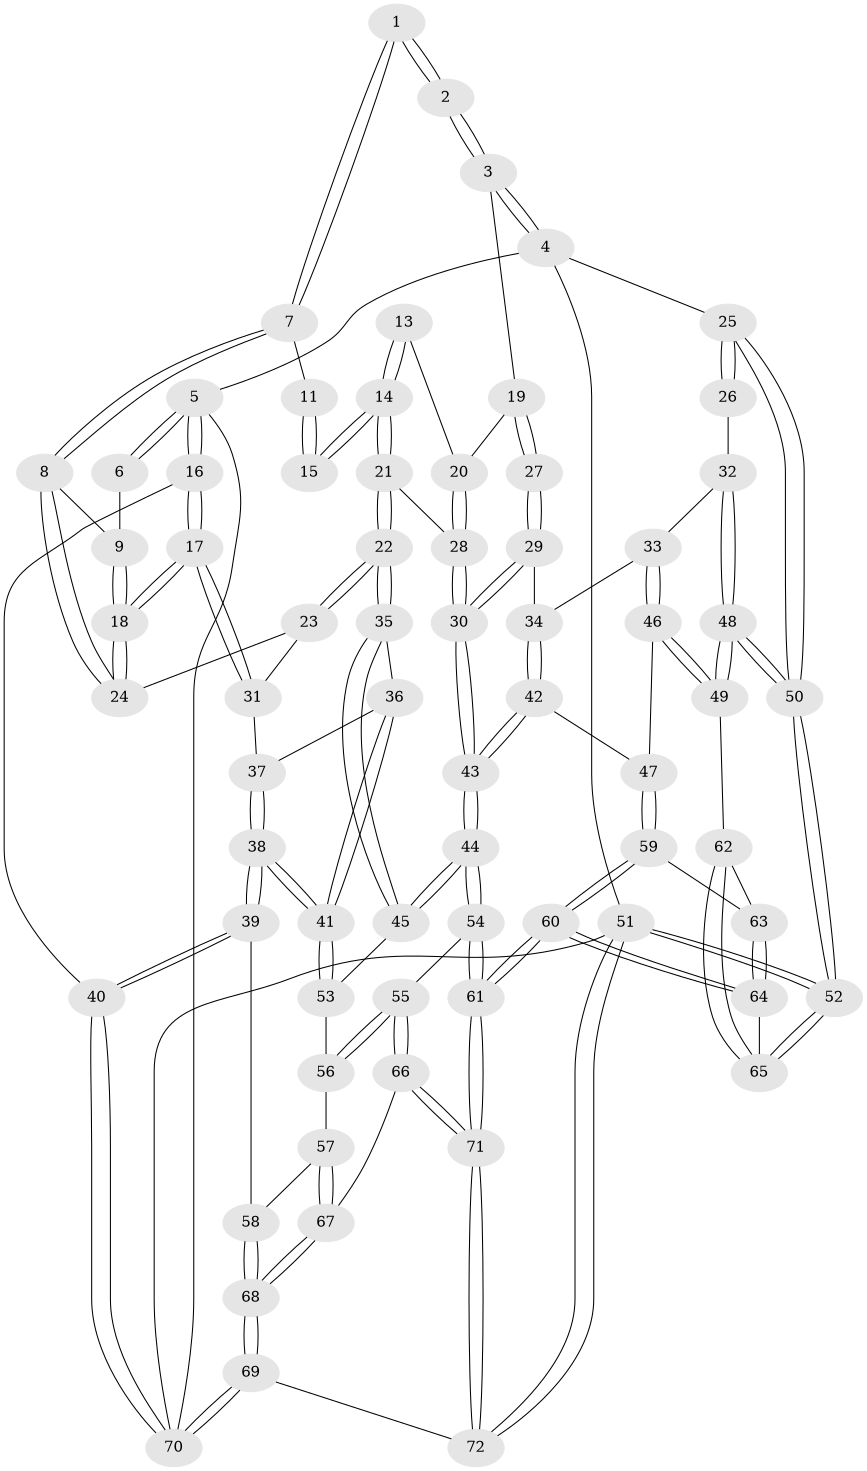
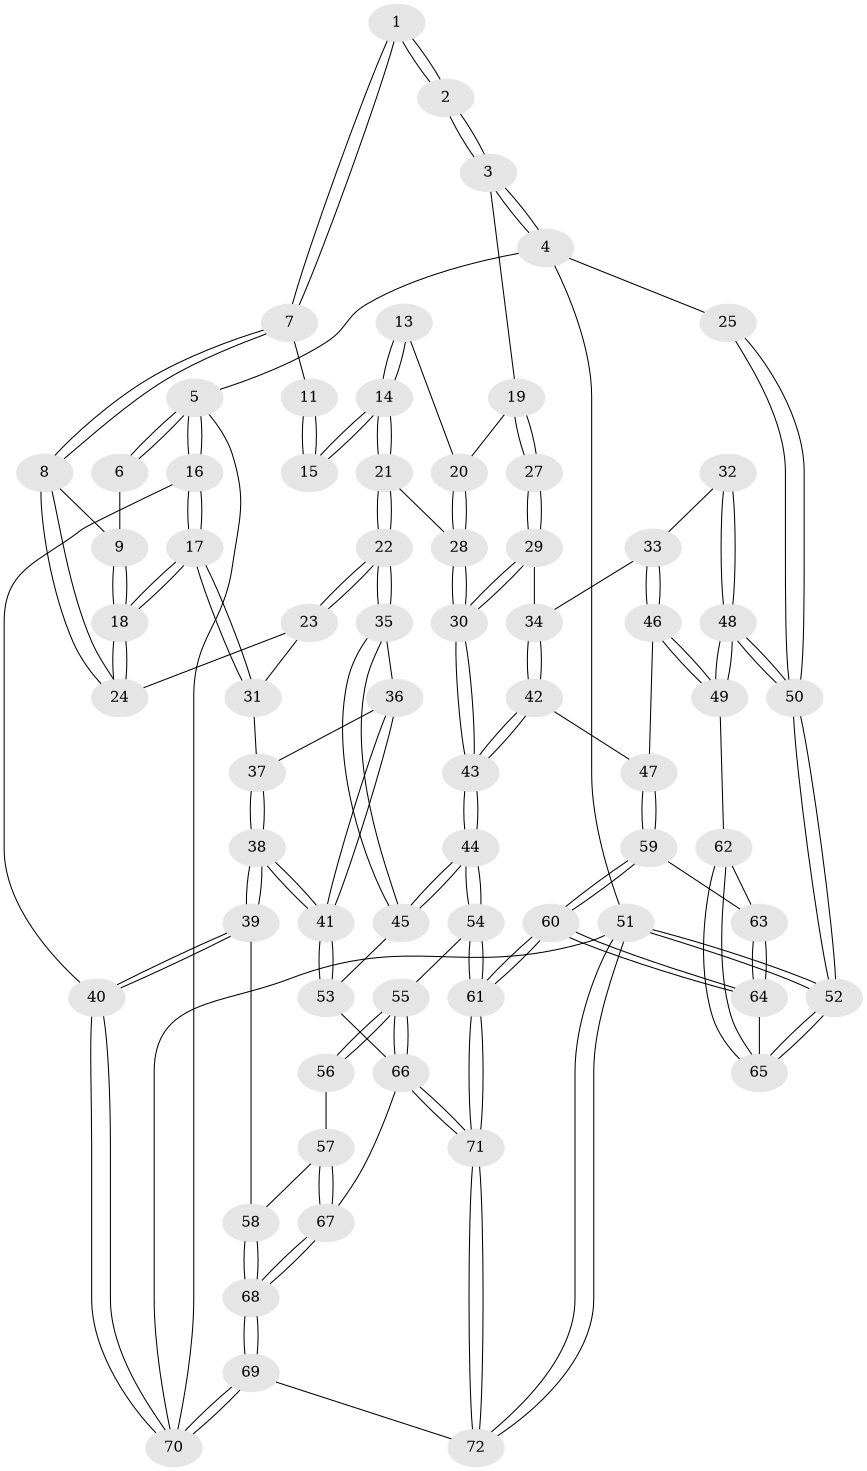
node "26": removed
edge "53" -- "56": now "53" -- "66"
